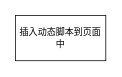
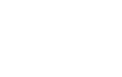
node "插入动态脚本到页面中": removed
